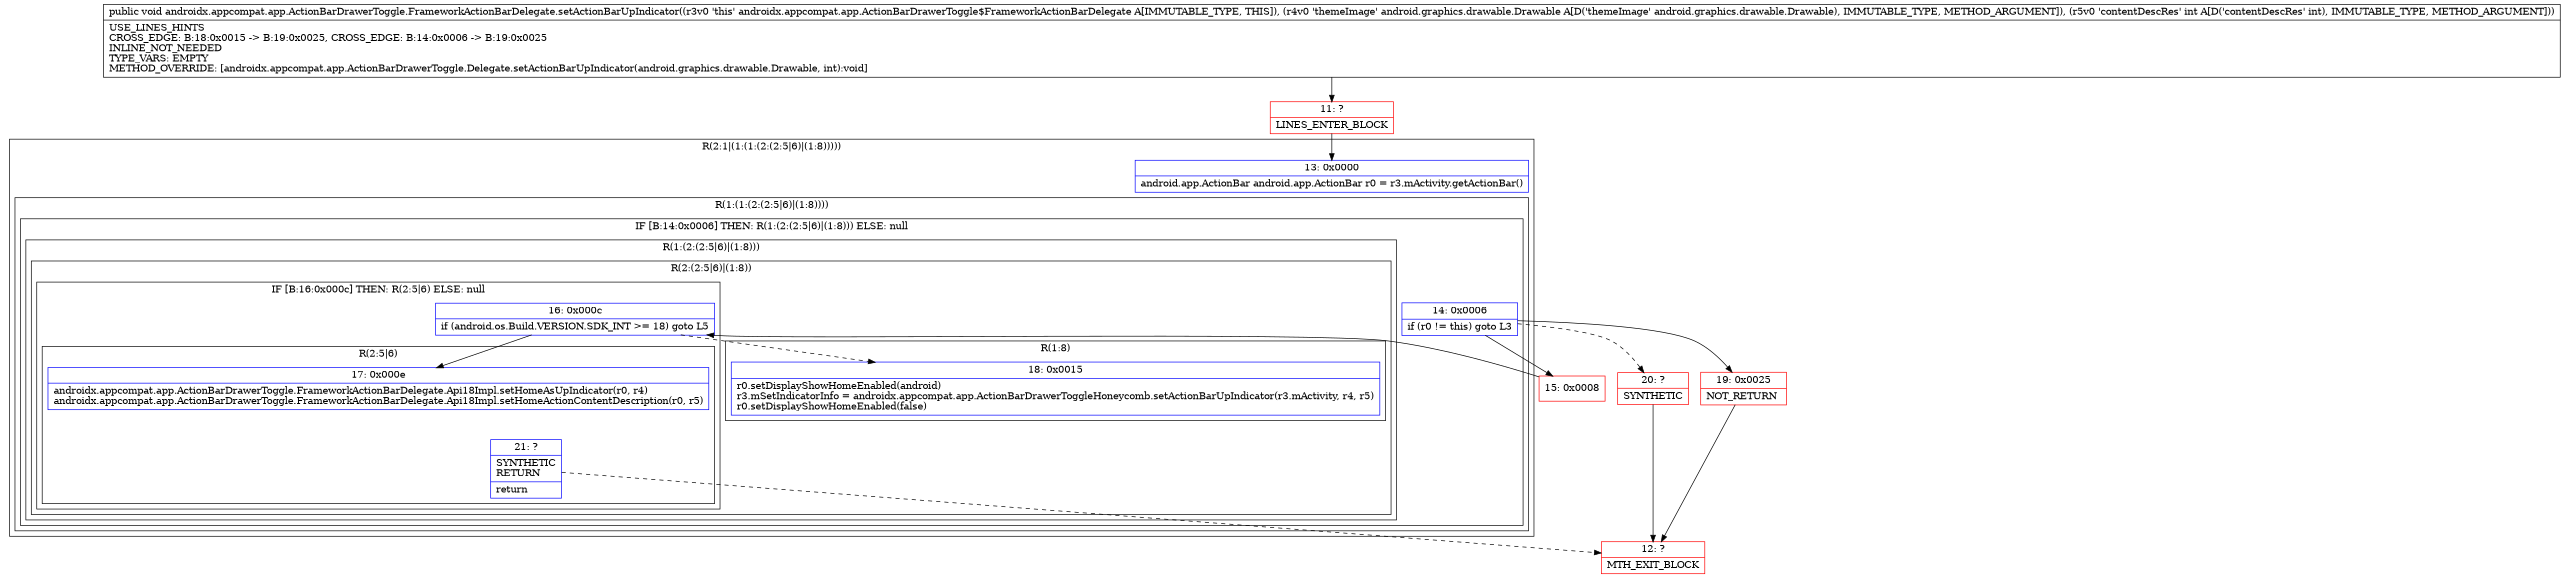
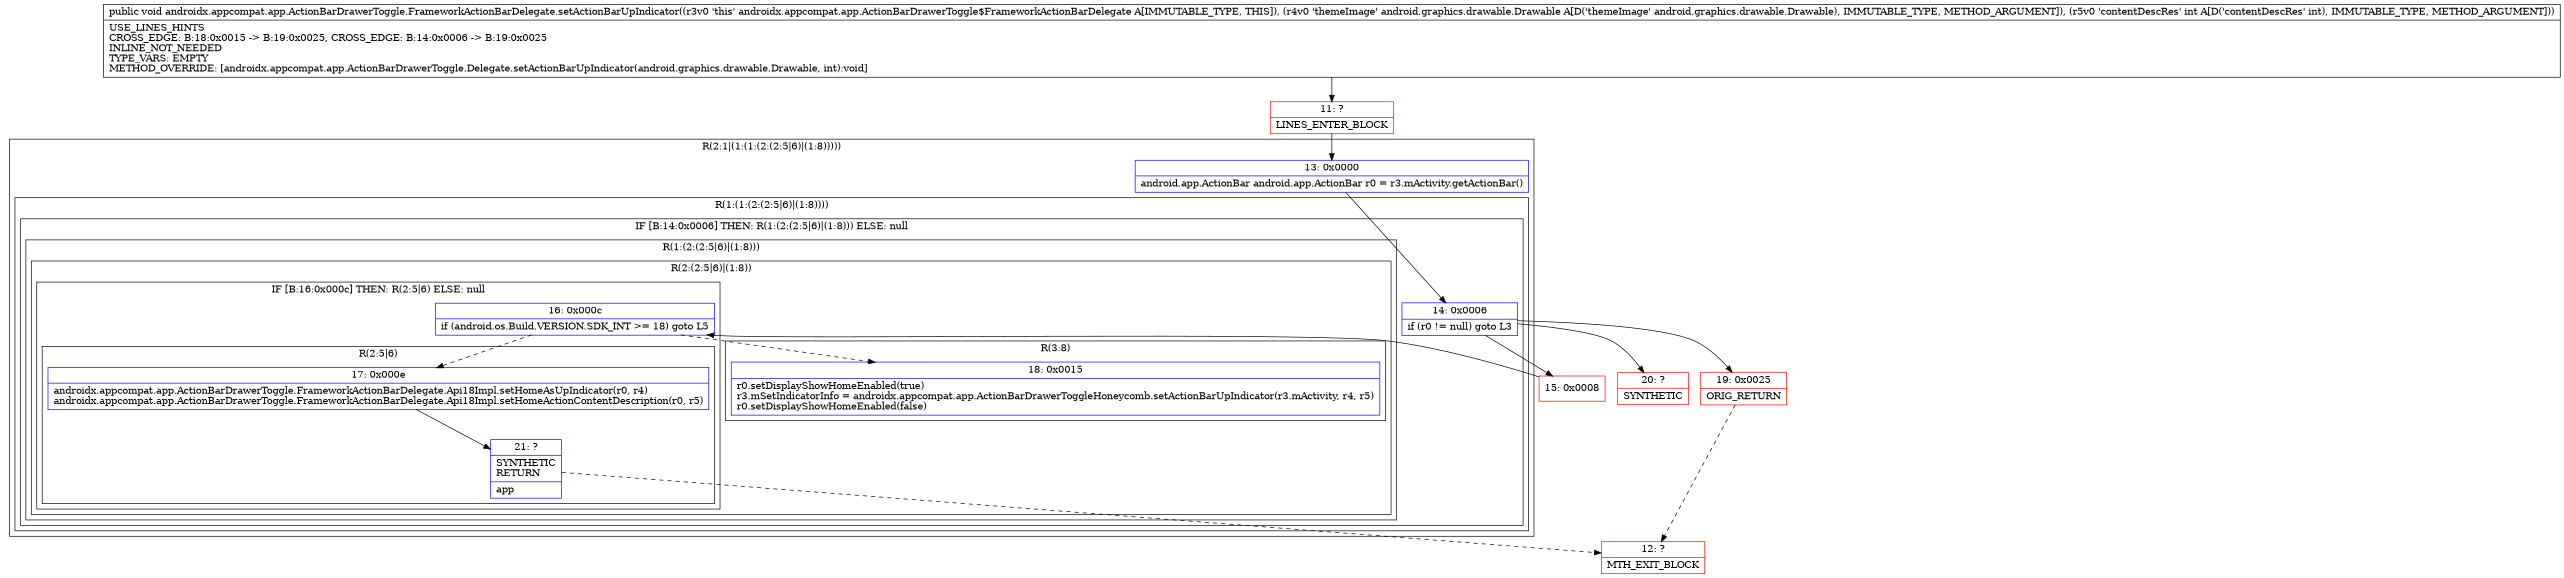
edge "13: 0x0000" -> "14: 0x0006": added
node "14: 0x0006": text "if (r0 != this) goto L3" -> "if (r0 != null) goto L3"
edge "14: 0x0006" -> "20: ?": style dashed -> solid
cluster "R(1:8)": label "R(1:8)" -> "R(3:8)"
edge "16: 0x000c" -> "17: 0x000e": style solid -> dashed
node "18: 0x0015": text "r0.setDisplayShowHomeEnabled(android)" -> "r0.setDisplayShowHomeEnabled(true)"
node "19: 0x0025": text "NOT_RETURN" -> "ORIG_RETURN"
edge "17: 0x000e" -> "21: ?": added
edge "20: ?" -> "12: ?": removed
edge "19: 0x0025" -> "12: ?": style solid -> dashed
node "21: ?": text "return" -> "app"
